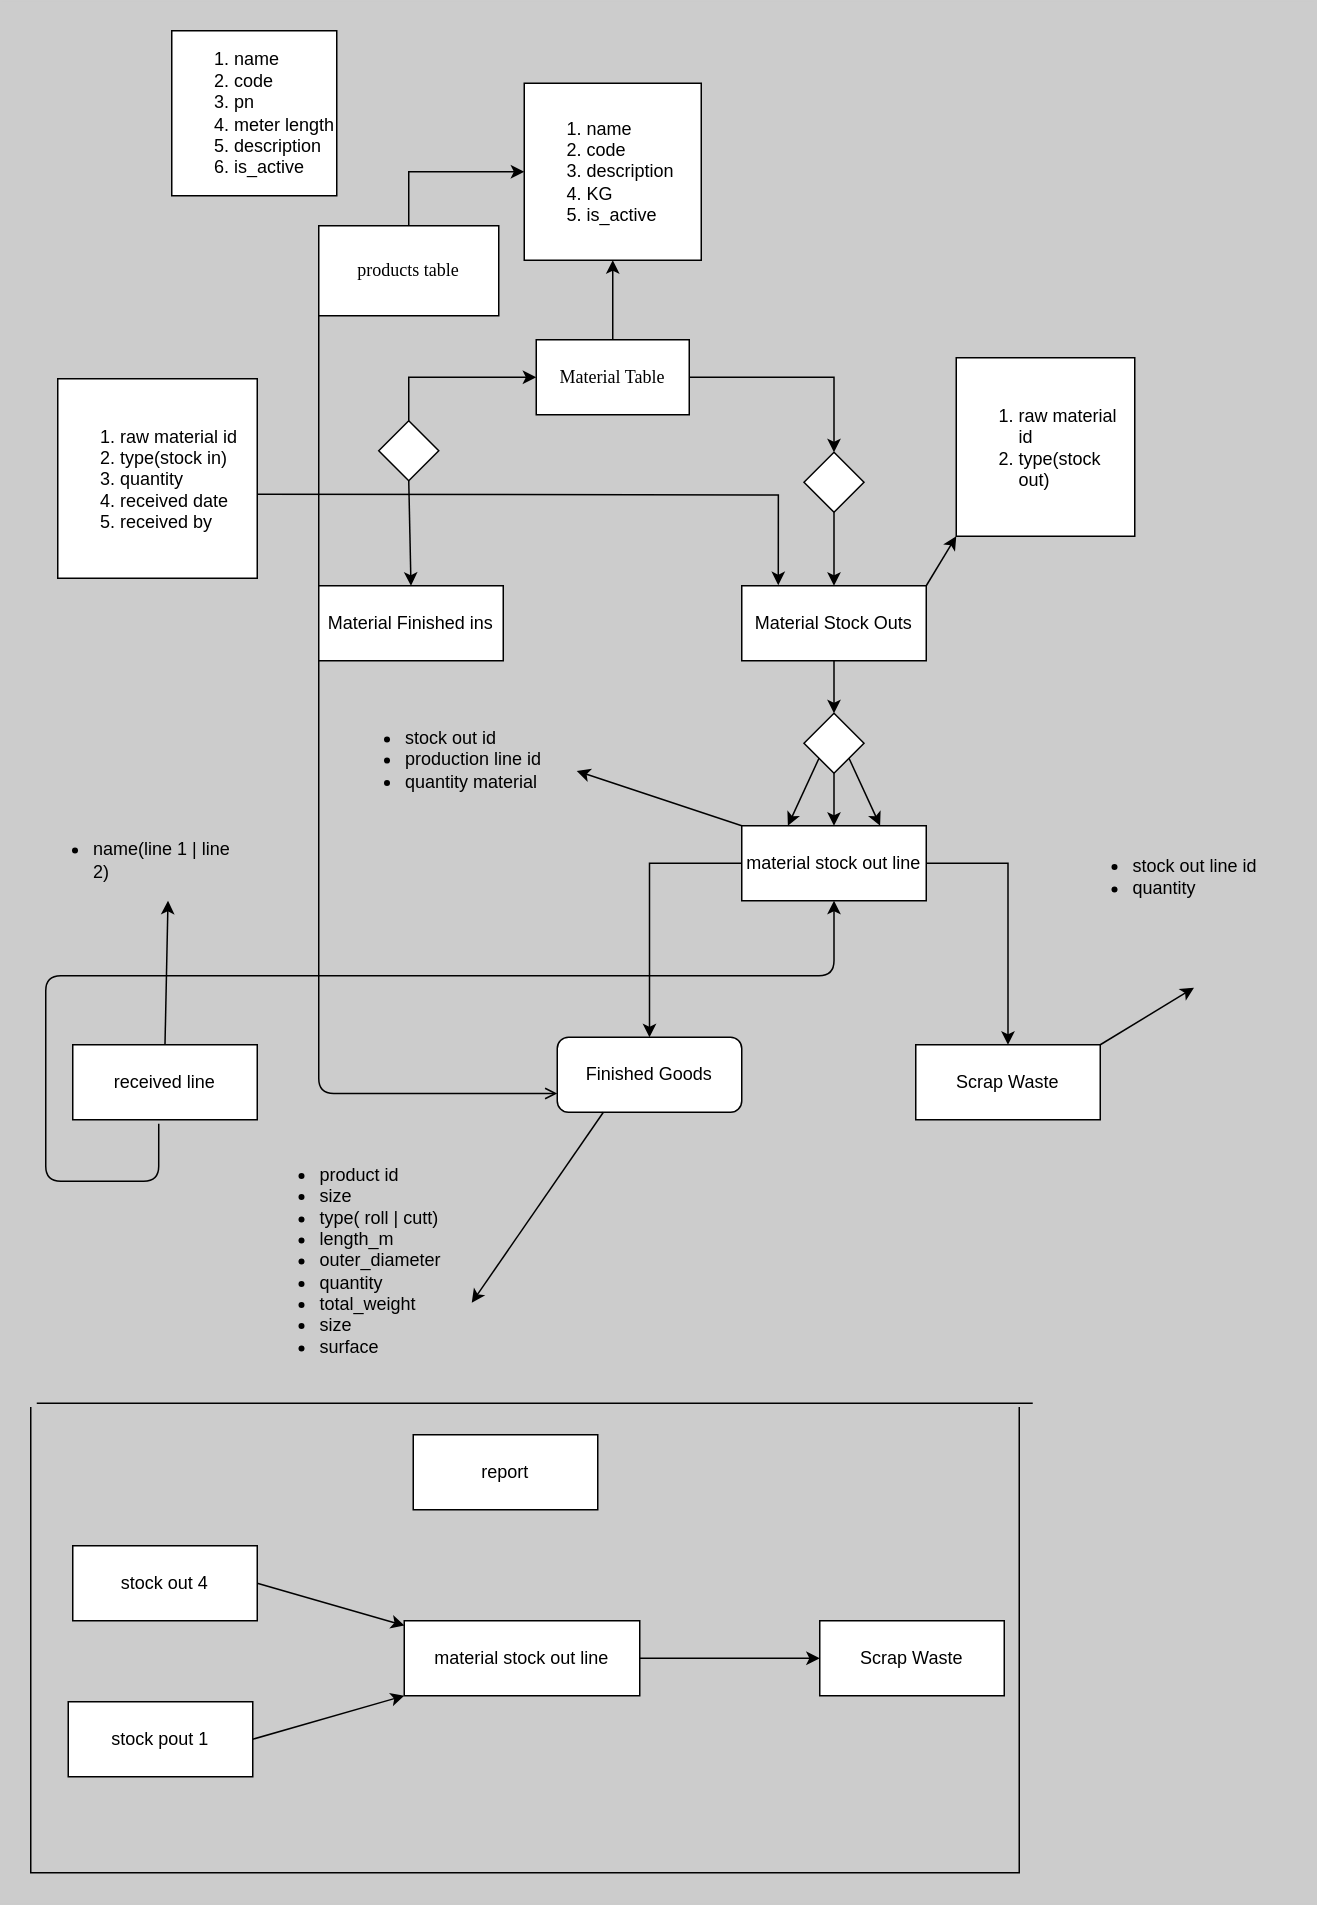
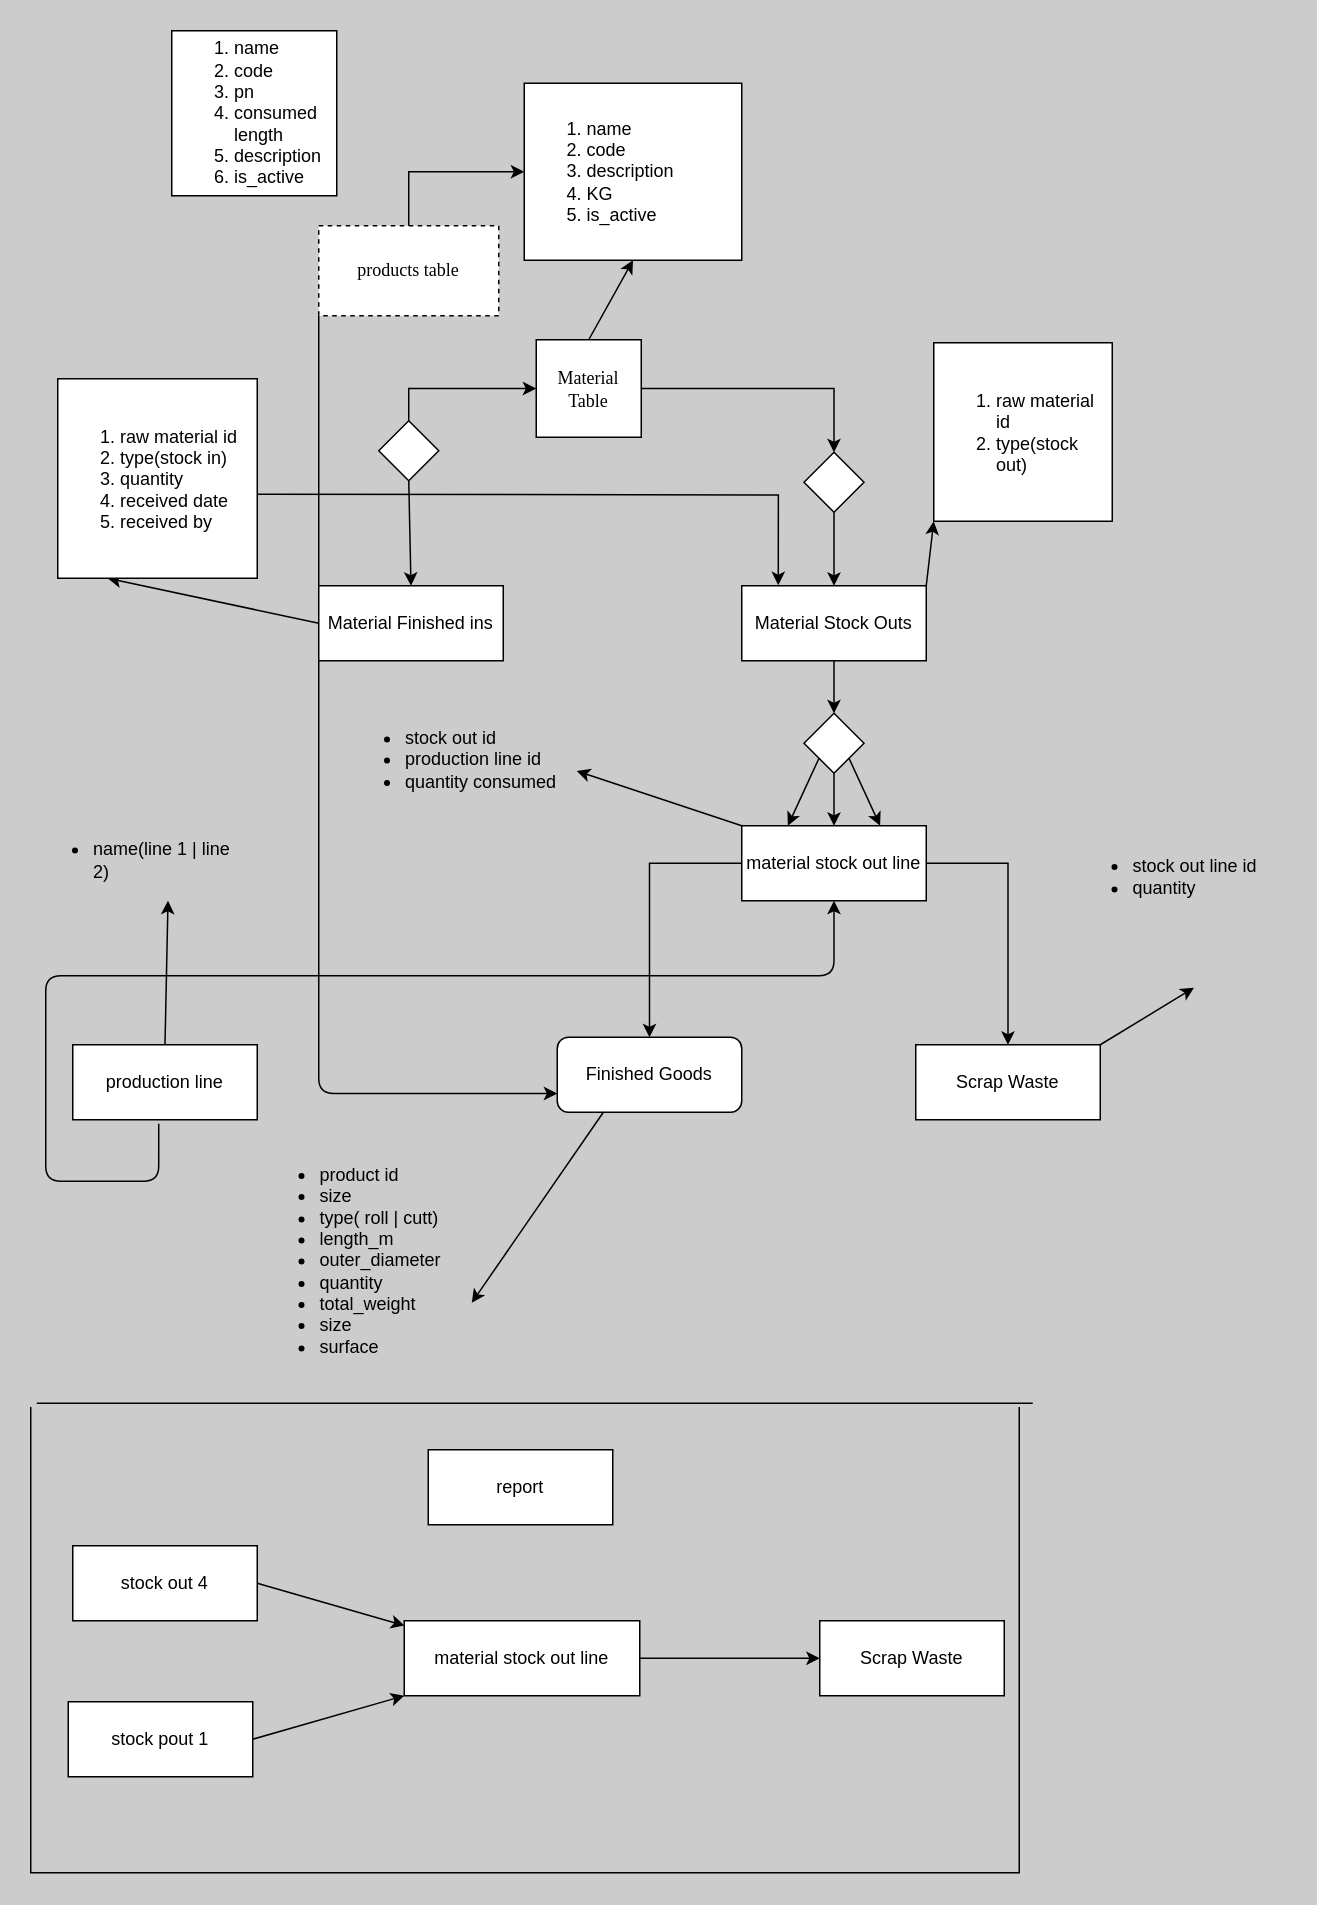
node "name code pn meter length description is_active": label "name code pn meter length description is_active" -> "name code pn consumed length description is_active"
node "name code description KG is_active": size 177x177 -> 218x177
node "products table": style solid -> dashed
node "Material Table": size 153x75 -> 105x98
node "raw material id type(stock out)": moved (1046, 447) -> (1023, 432)
edge "Material Finished ins" -> "raw material id type(stock in) quantity received date received by": added
node "stock out id production line id quantity material": label "stock out id production line id quantity material" -> "stock out id production line id quantity consumed"
node "received line": label "received line" -> "production line"
edge "products table" -> "Finished Goods": arrowhead open -> classic
node "report": moved (506, 1472) -> (521, 1487)
